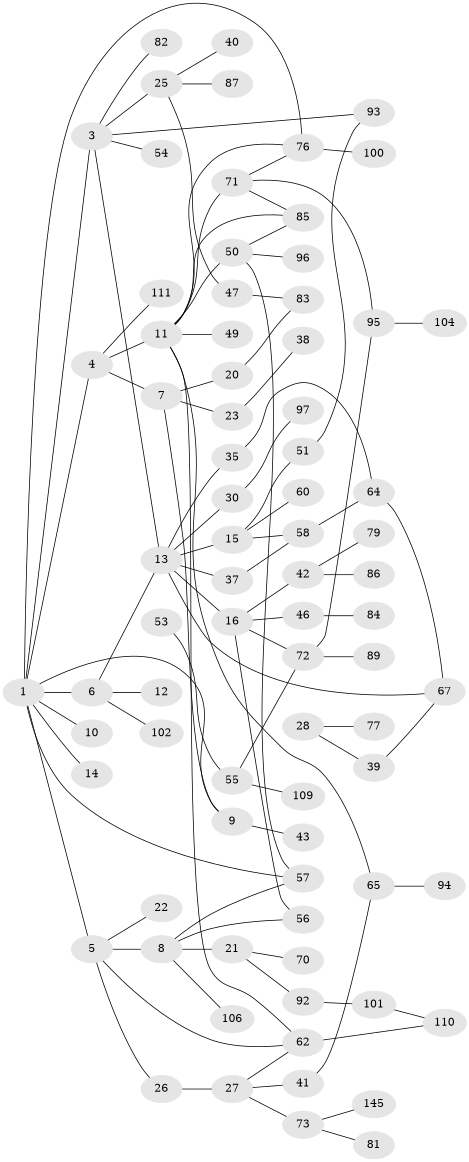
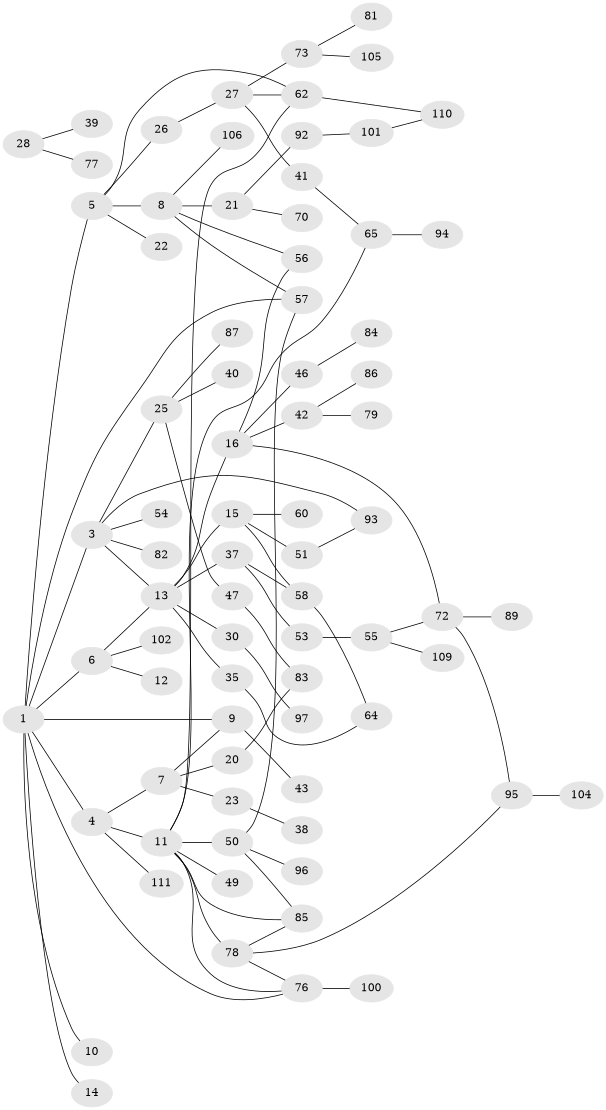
node "71": label "71" -> "78"
edge "37" -- "53": added
node "67": removed
node "145": label "145" -> "105"
